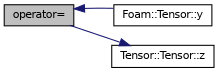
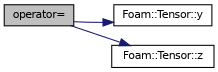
edge "Foam::Tensor::y" -> "operator=": reversed
node "Tensor::Tensor::z": label "Tensor::Tensor::z" -> "Foam::Tensor::z"
